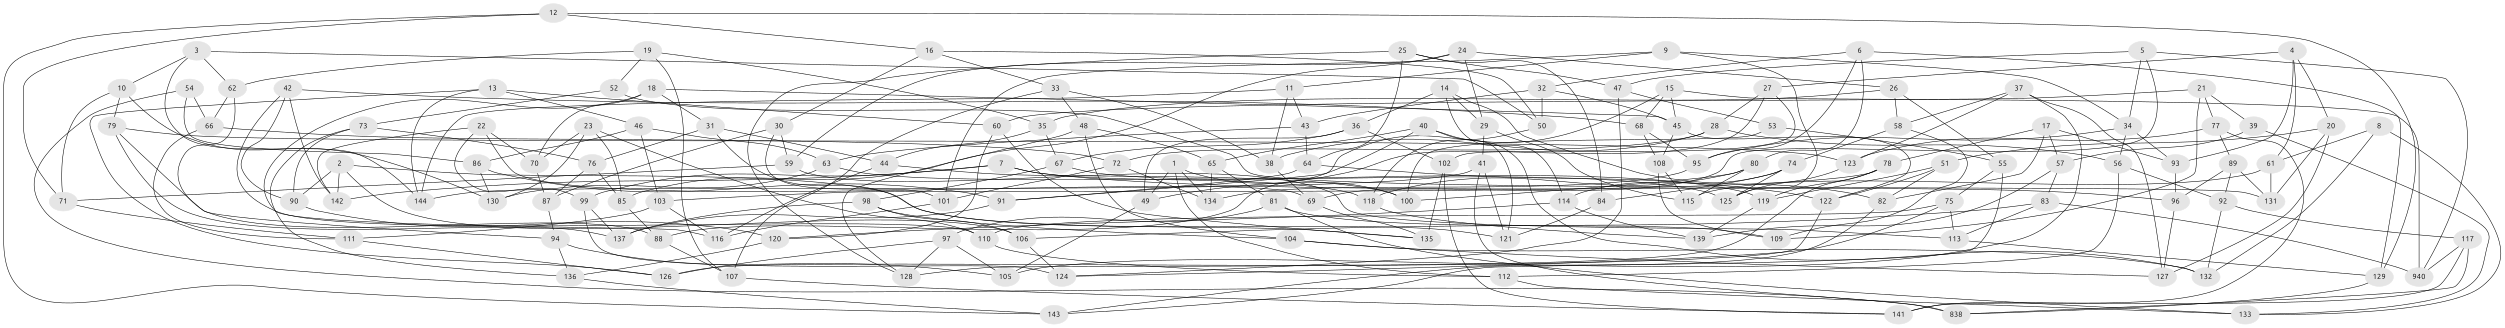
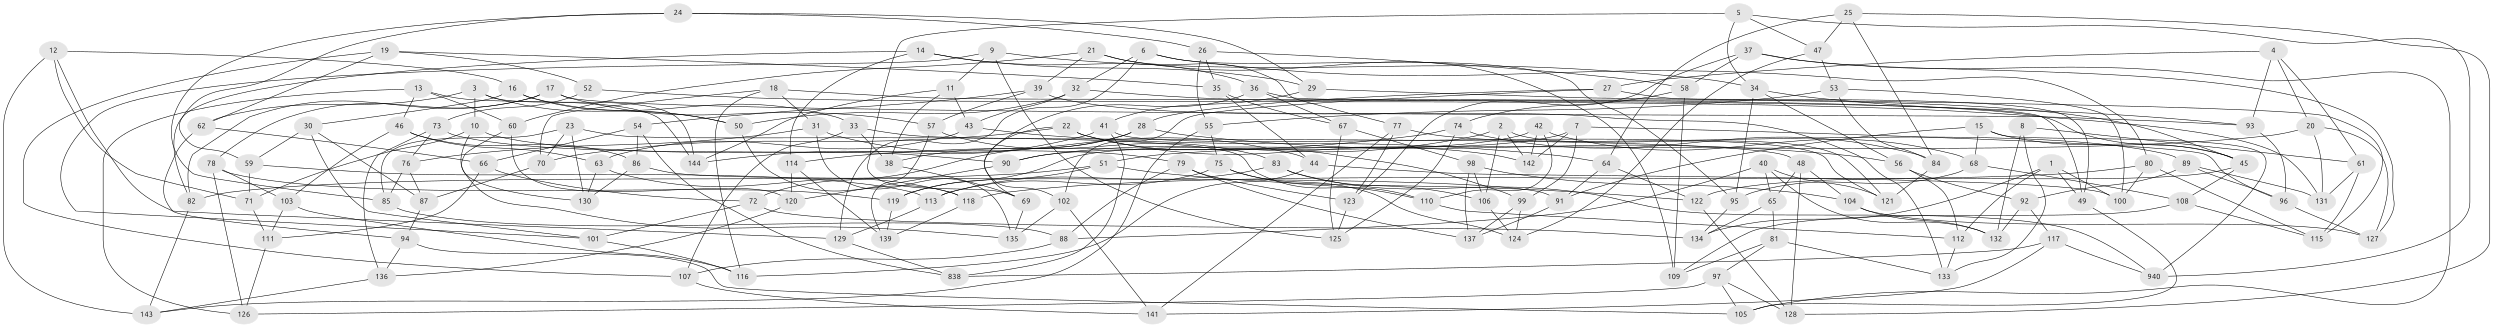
edge "39" -- "54": added
edge "53" -- "84": added
